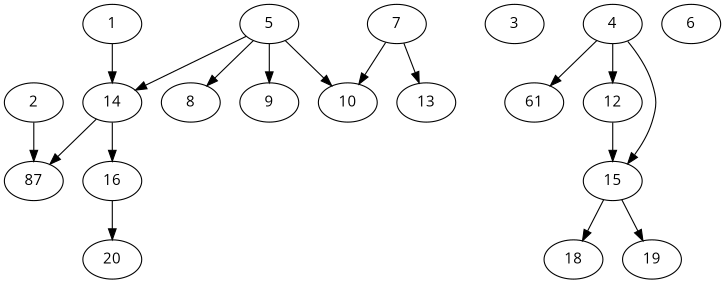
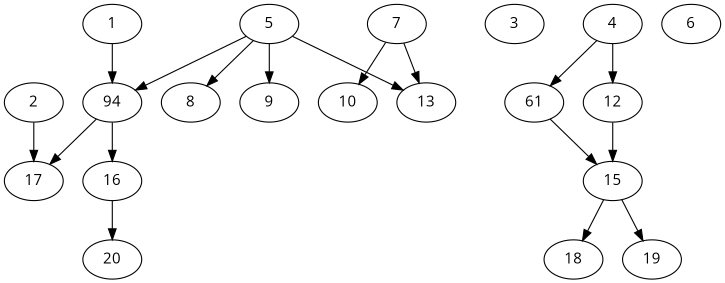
edge "5" -> "10": now "5" -> "13"
edge "4" -> "15": now "61" -> "15"
node "14": label "14" -> "94"
node "87": label "87" -> "17"
